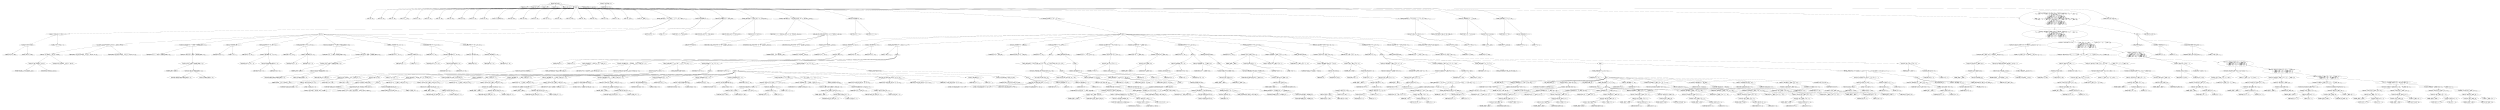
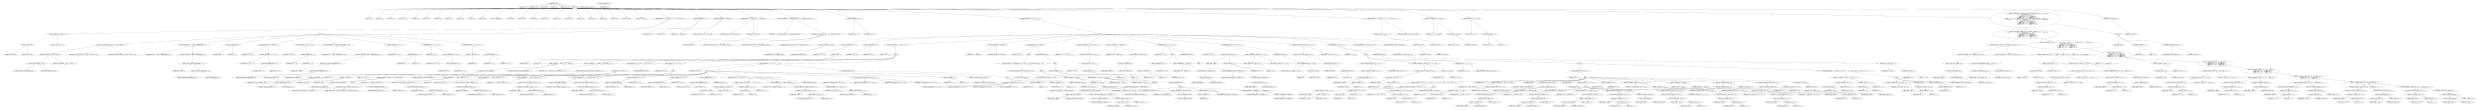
node "(IDENTIFIER,v32,v32 = *(_BYTE **)(v24 + 40))": removed
node "(LITERAL,0,v33[0] = *(_DWORD *)(cache_tail + 12))": removed
